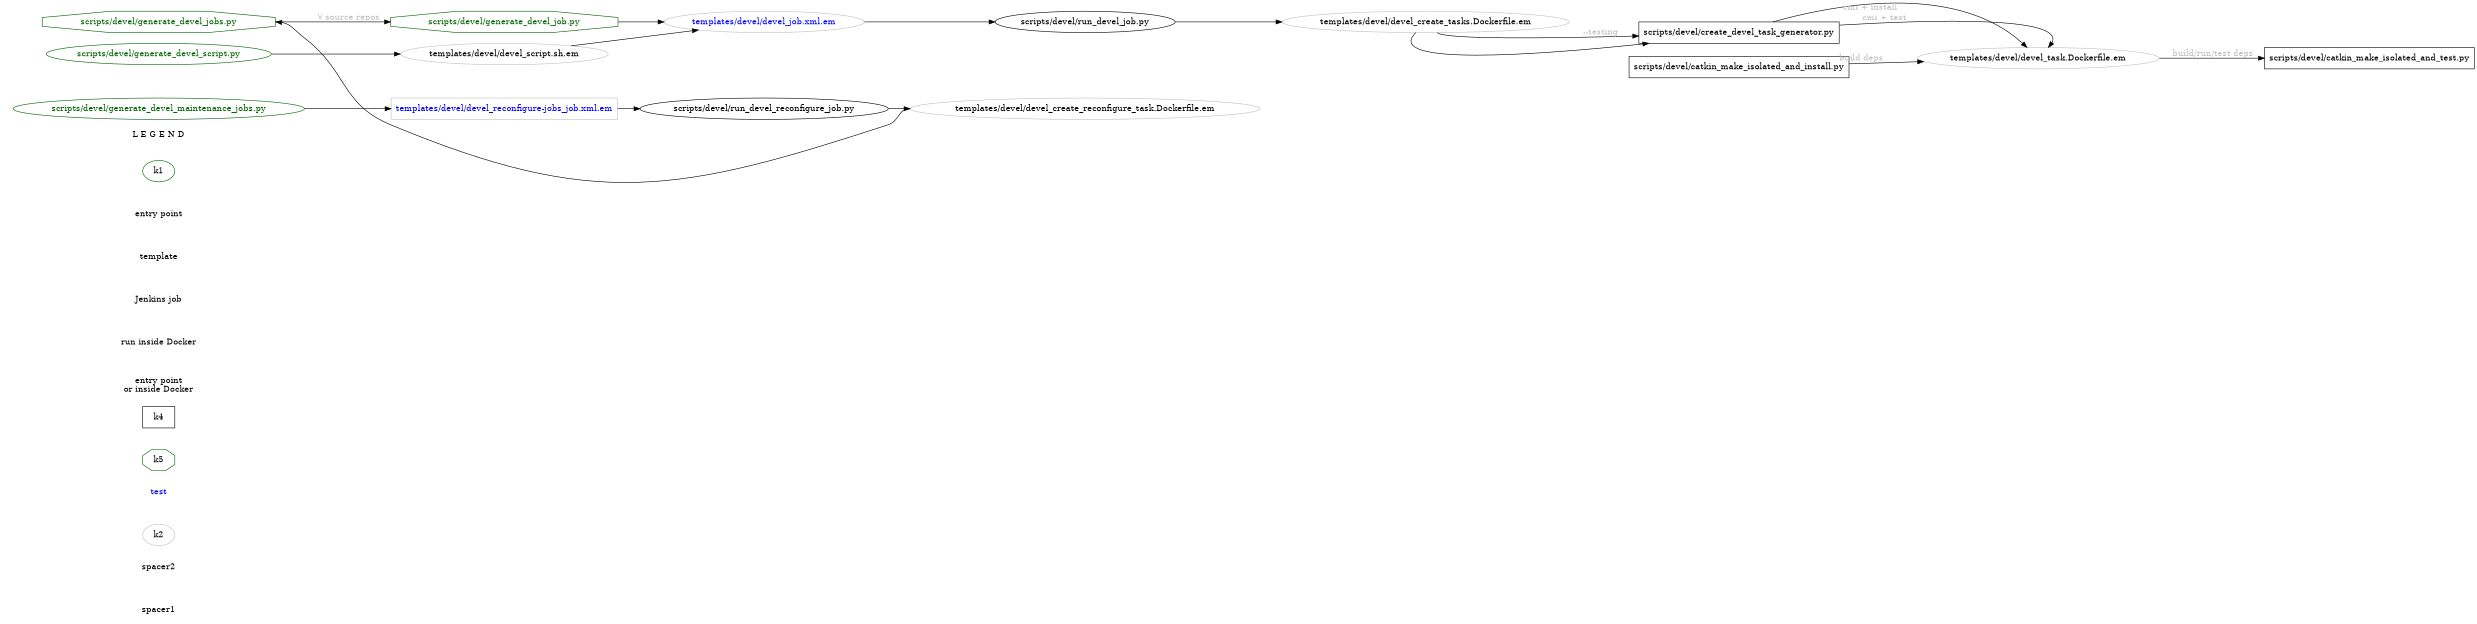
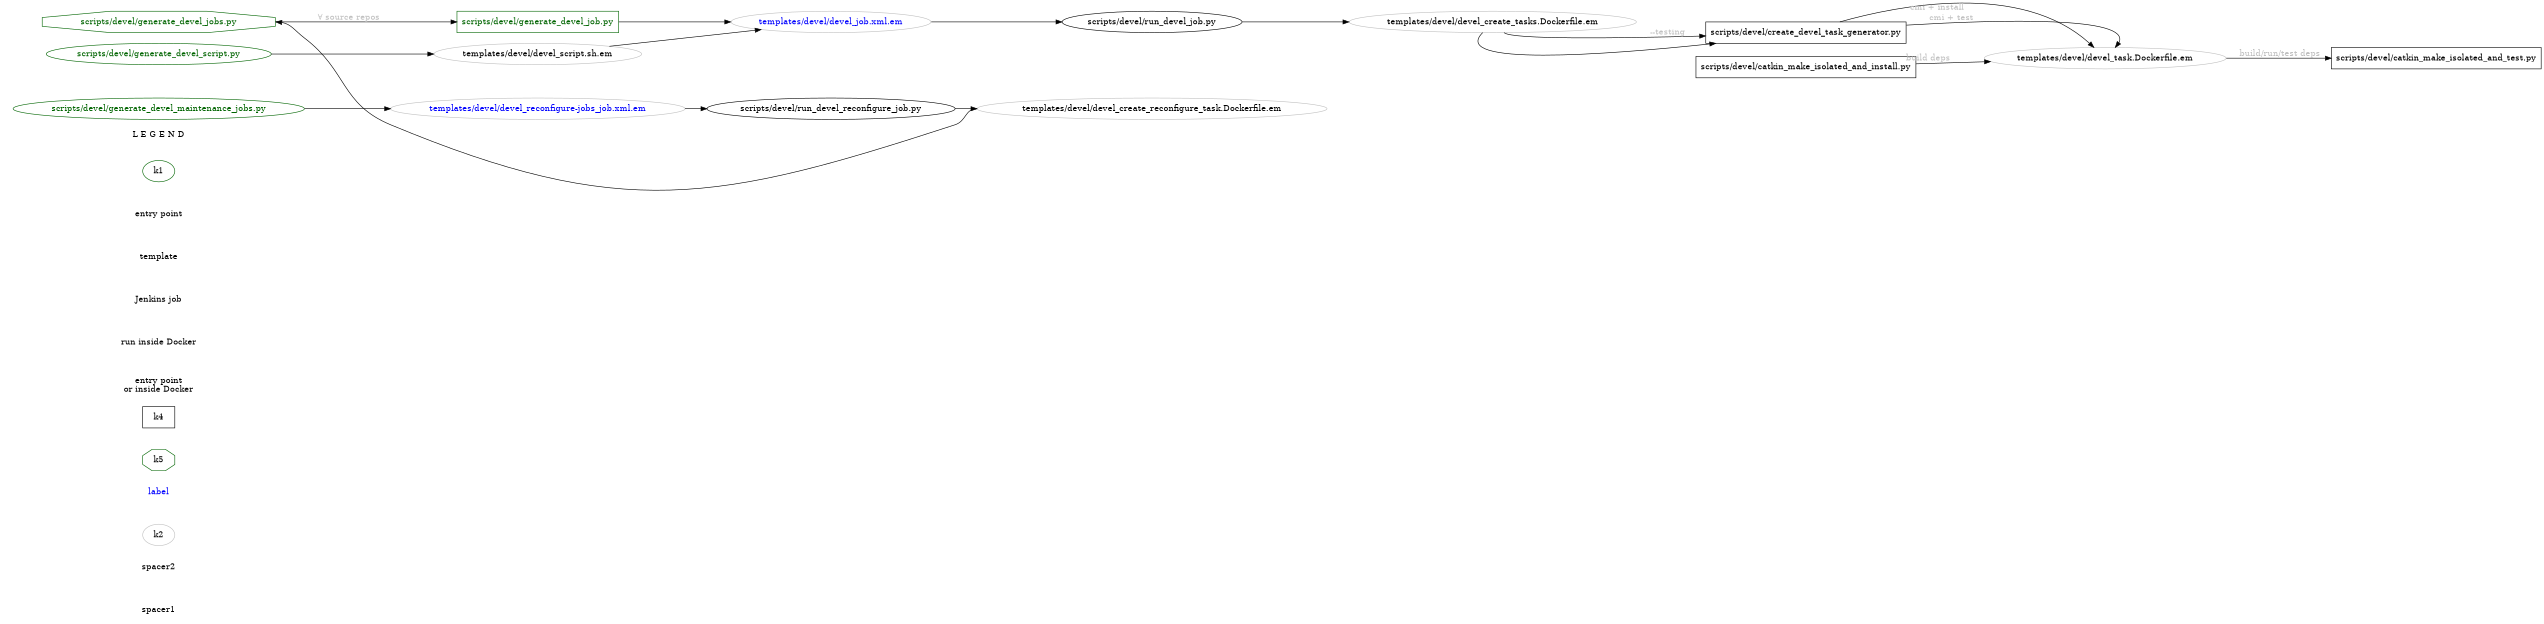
node "scripts/devel/generate_devel_job.py": shape octagon -> box
node "templates/devel/devel_reconfigure-jobs_job.xml.em": shape box -> ellipse
node "test": label "test" -> "label"
